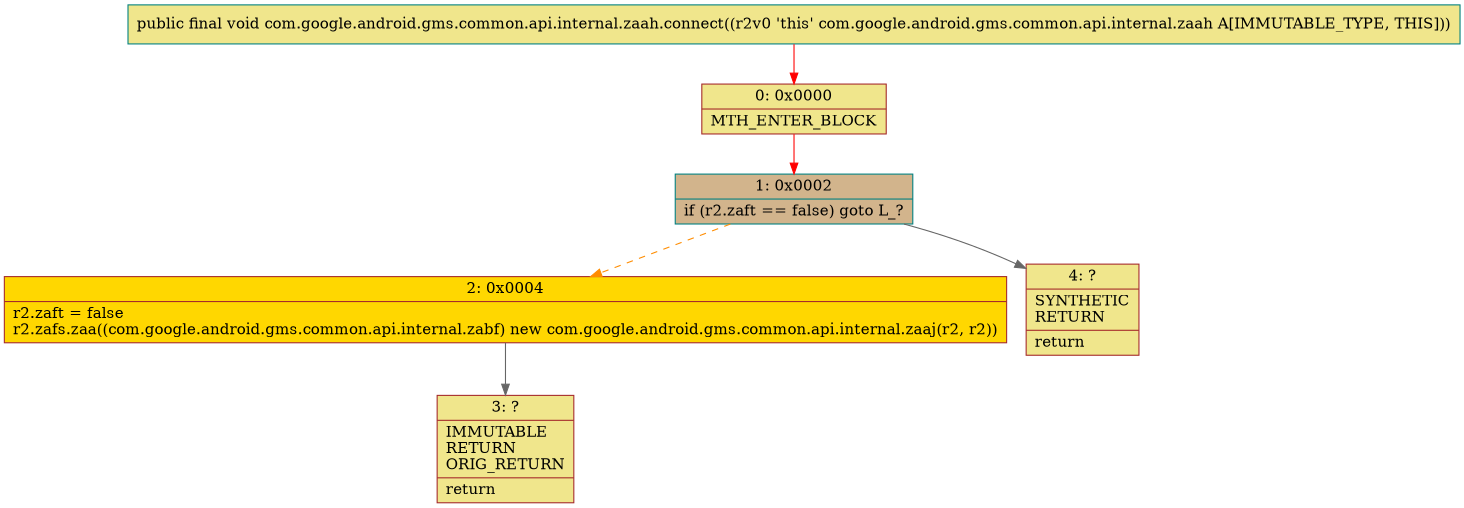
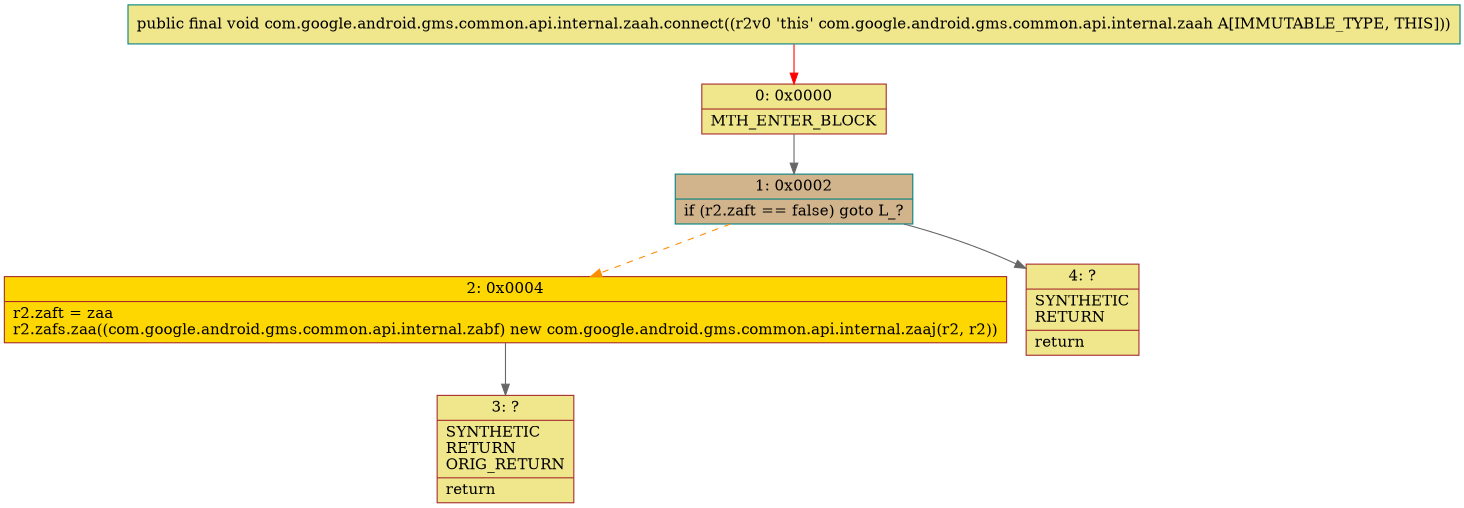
edge "0: 0x0000" -> "1: 0x0002": color red -> gray40
node "2: 0x0004": text "r2.zaft = false" -> "r2.zaft = zaa"
node "3: ?": text "IMMUTABLE" -> "SYNTHETIC"
